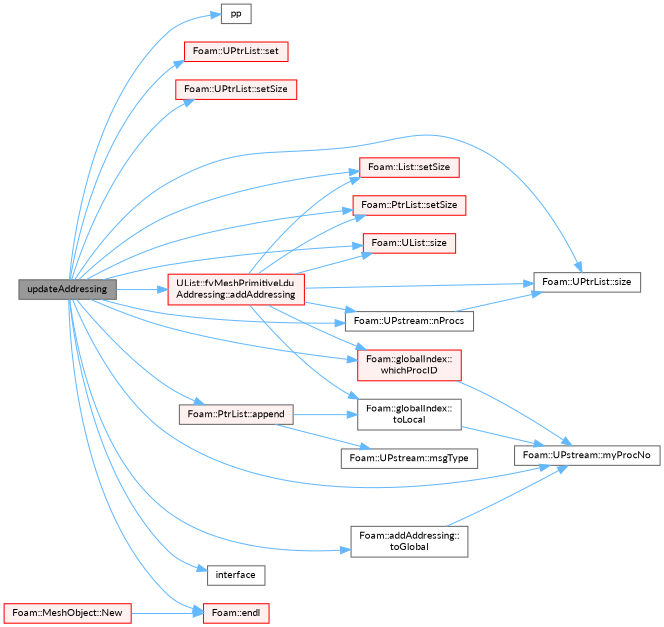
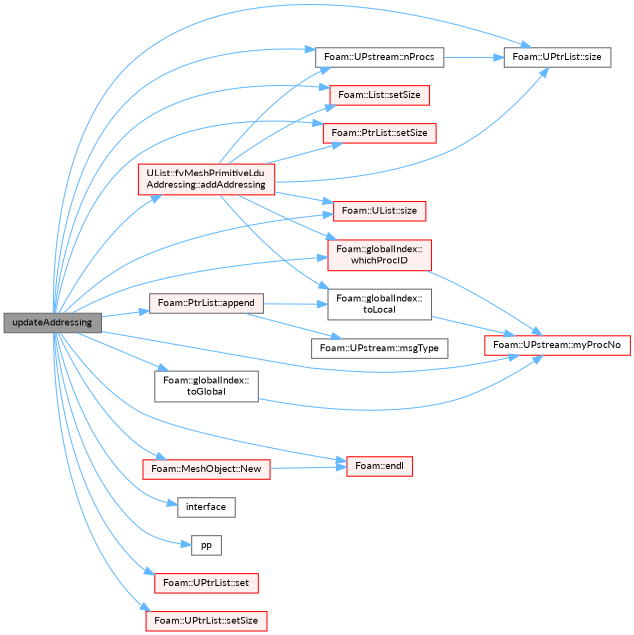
edge "updateAddressing" -> "Foam::MeshObject::New": added
node "Foam::UPstream::myProcNo": color grey40 -> red
node "Foam::addAddressing:: toGlobal": label "Foam::addAddressing:: toGlobal" -> "Foam::globalIndex:: toGlobal"
